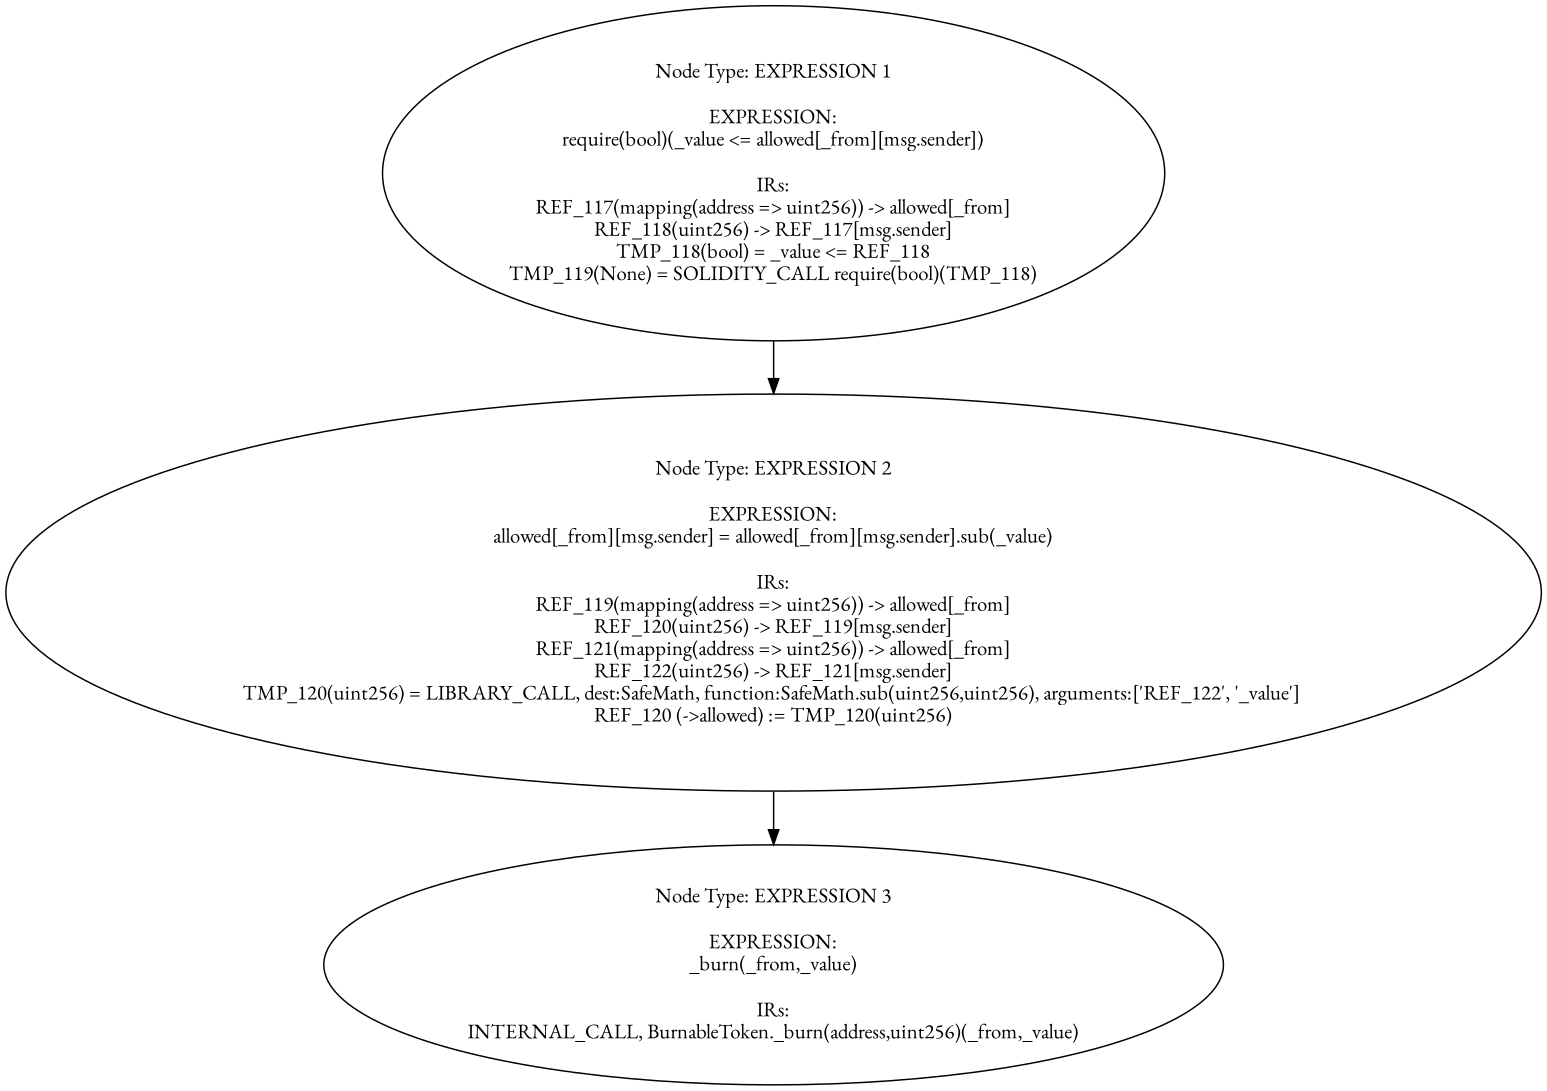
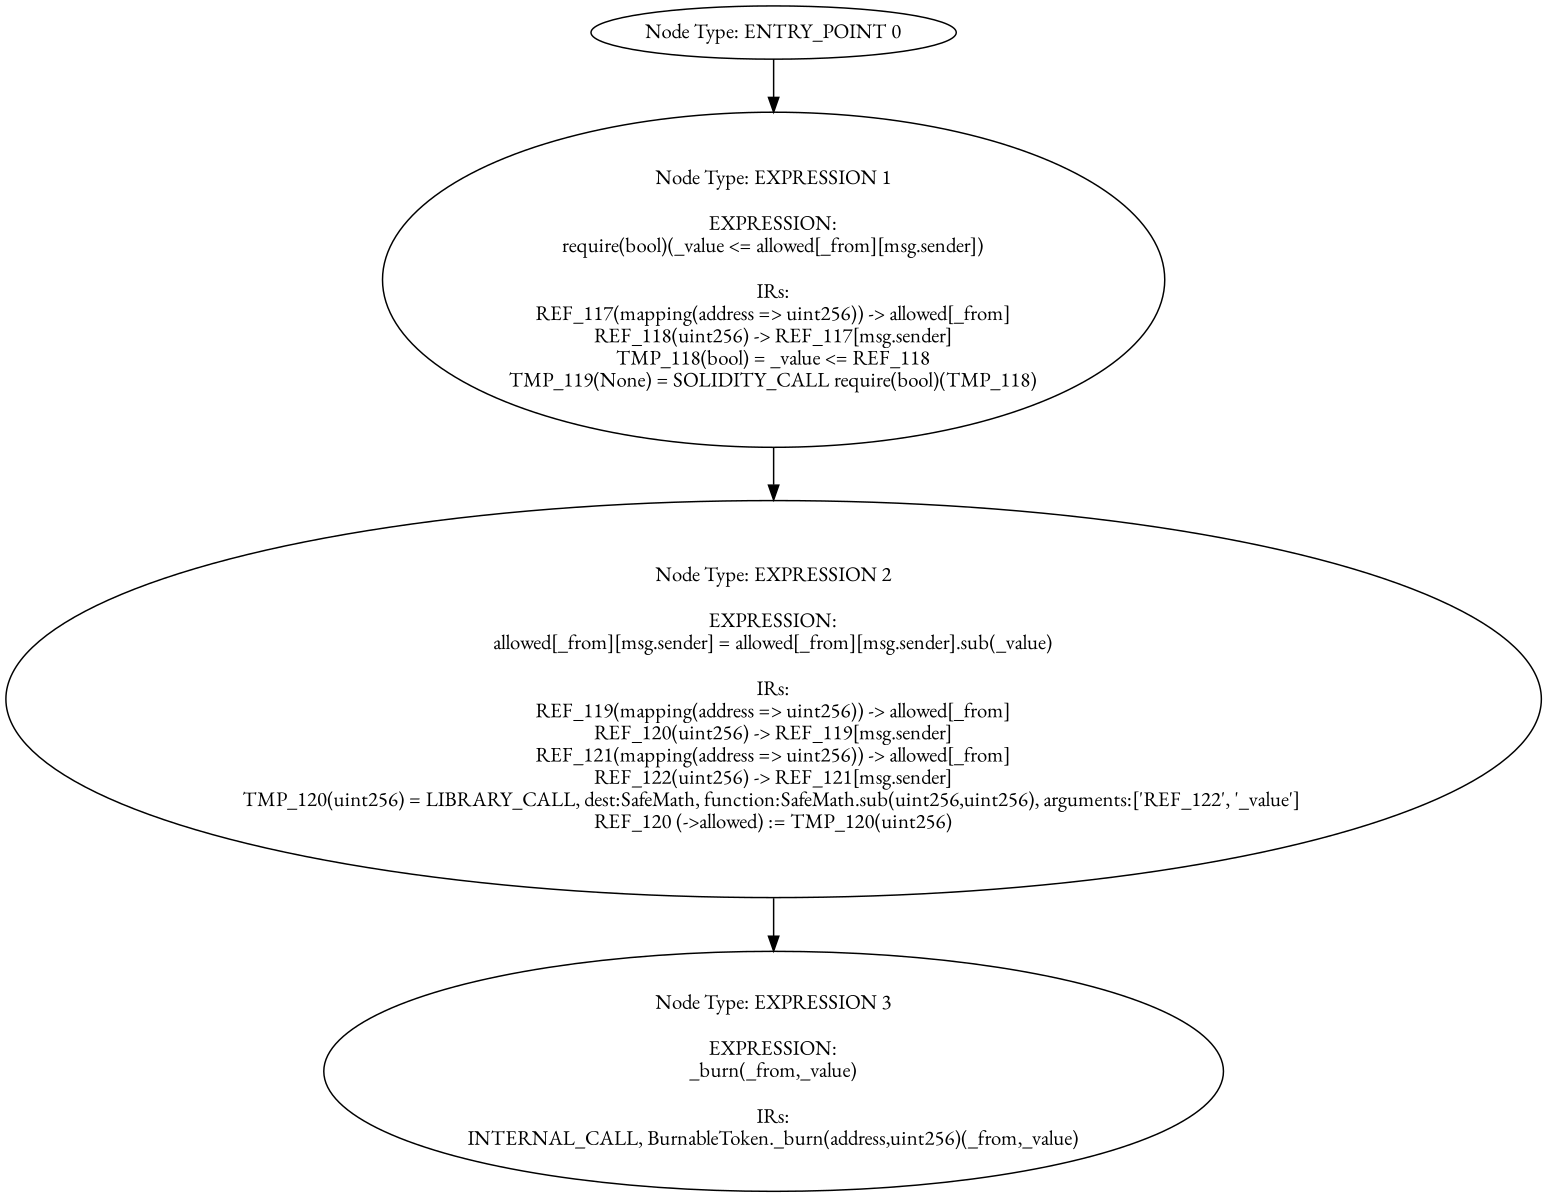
node "Node Type: ENTRY_POINT 0": added
